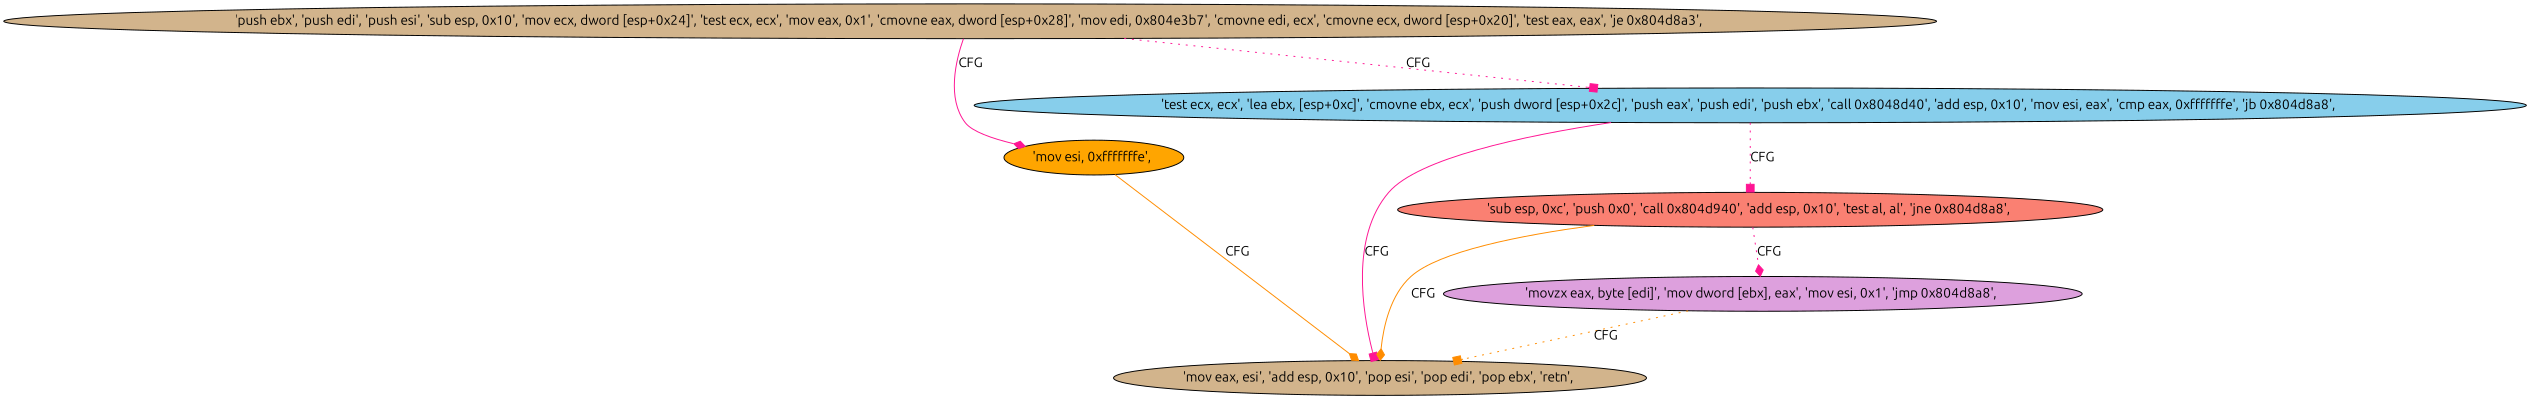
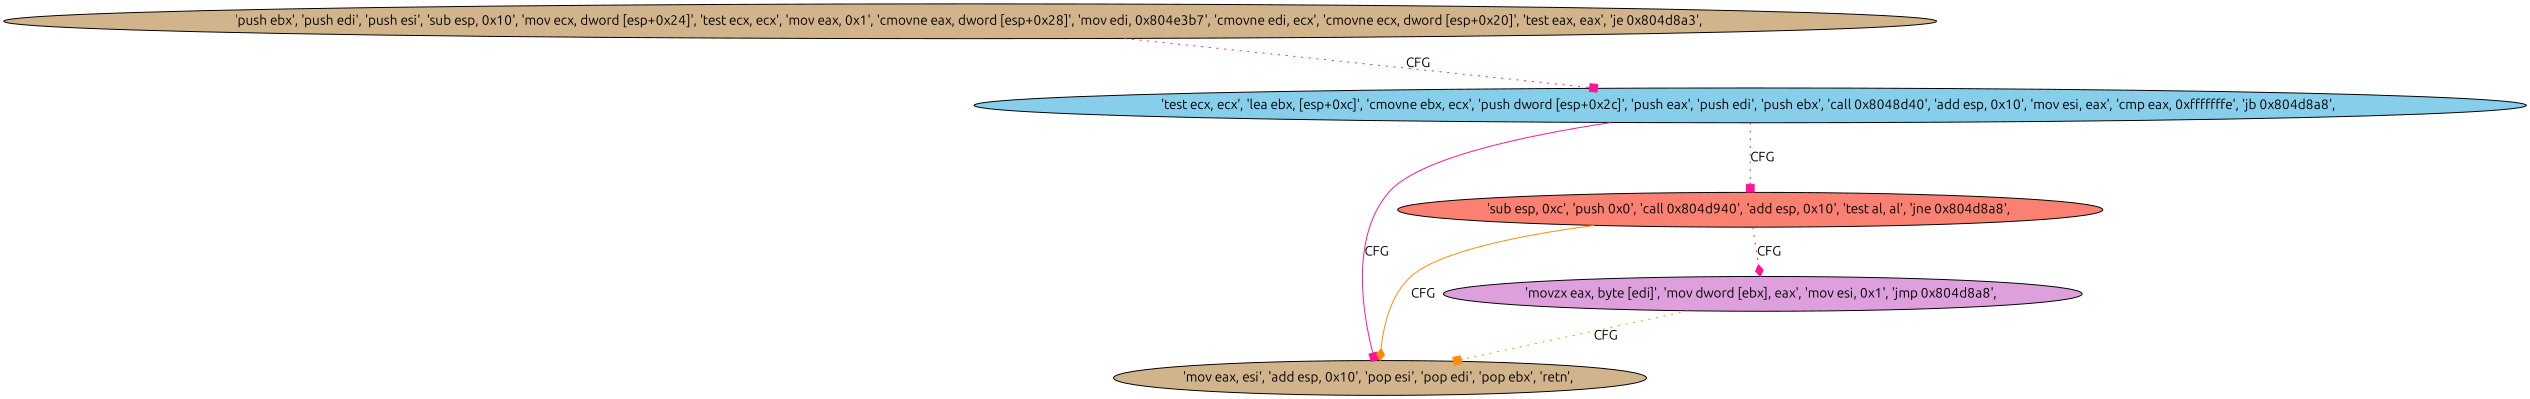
node "'mov esi, 0xfffffffe',": removed
